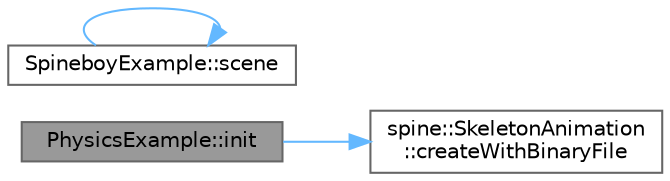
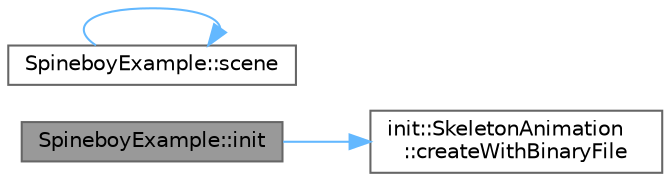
node "PhysicsExample::init": label "PhysicsExample::init" -> "SpineboyExample::init"
node "spine::SkeletonAnimation ::createWithBinaryFile": label "spine::SkeletonAnimation ::createWithBinaryFile" -> "init::SkeletonAnimation ::createWithBinaryFile"
